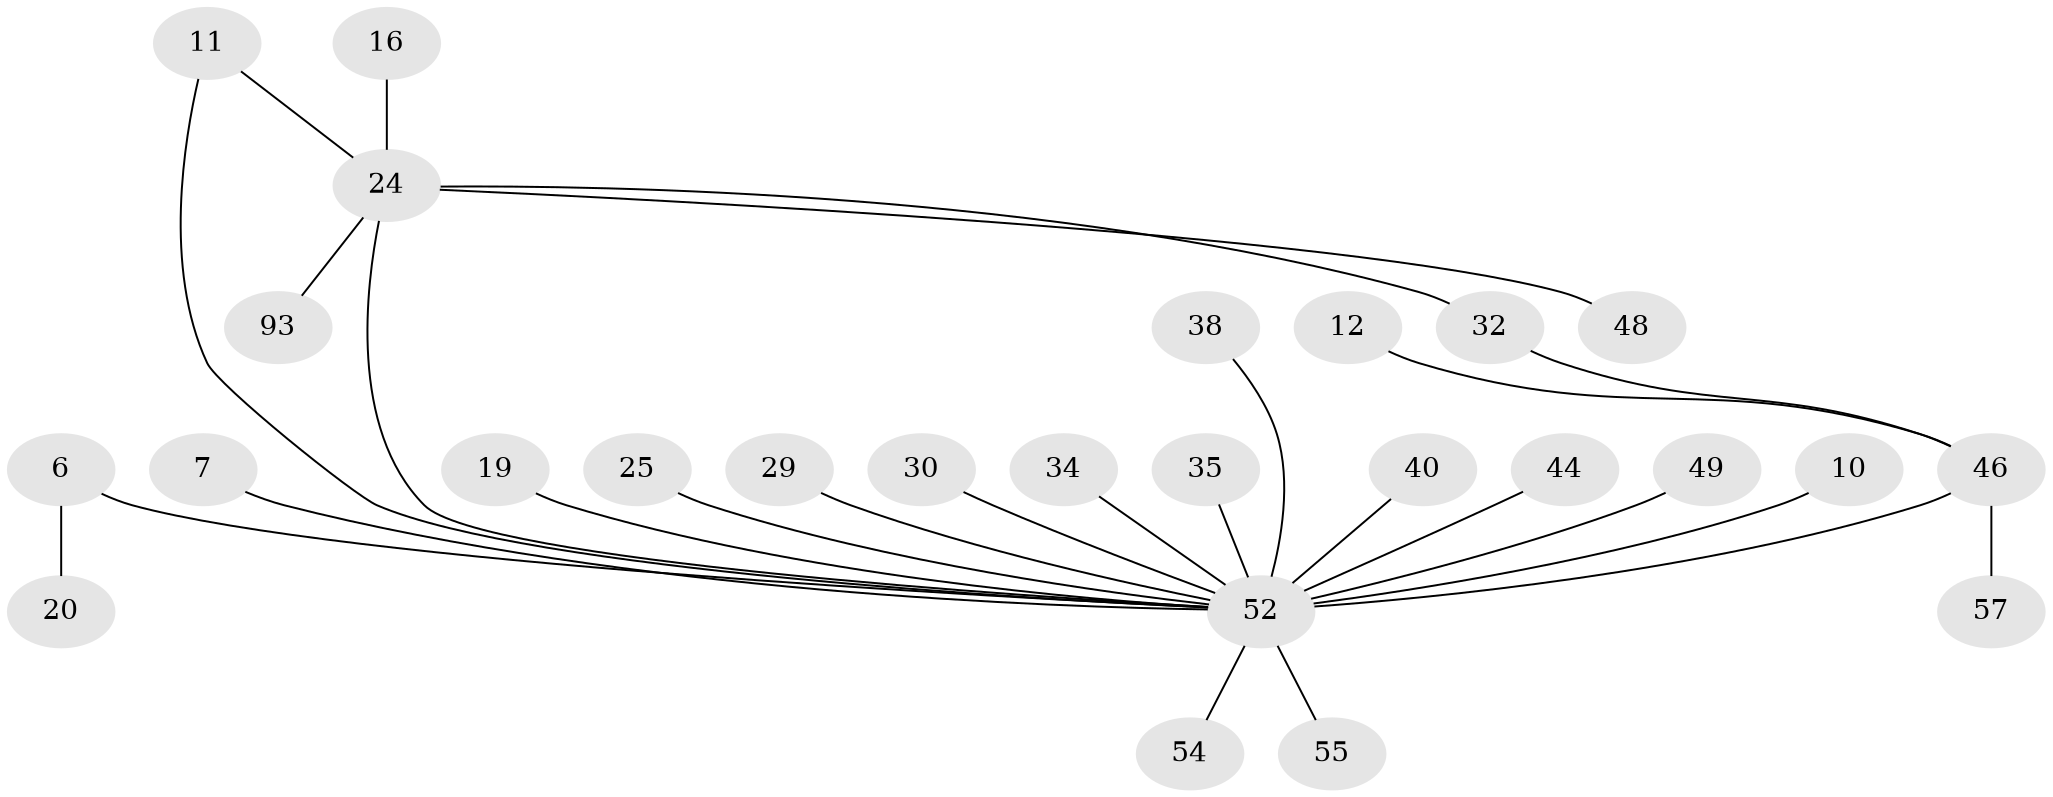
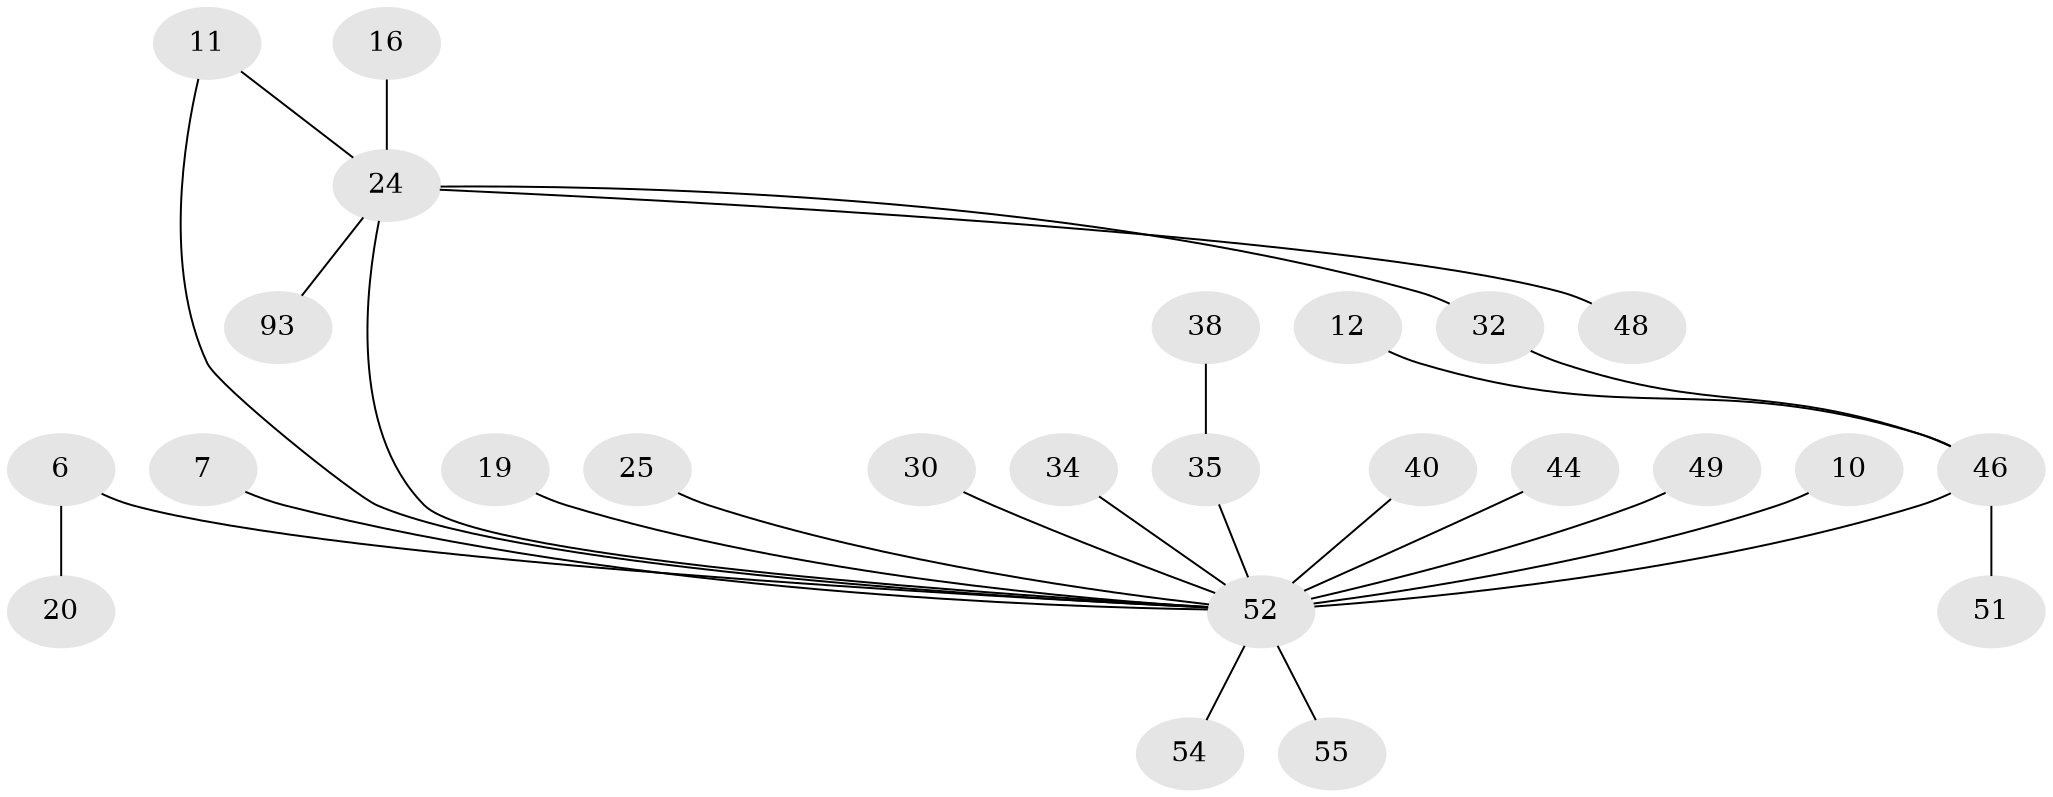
edge "38" -- "52": now "38" -- "35"
node "29": removed
node "57": label "57" -> "51"
